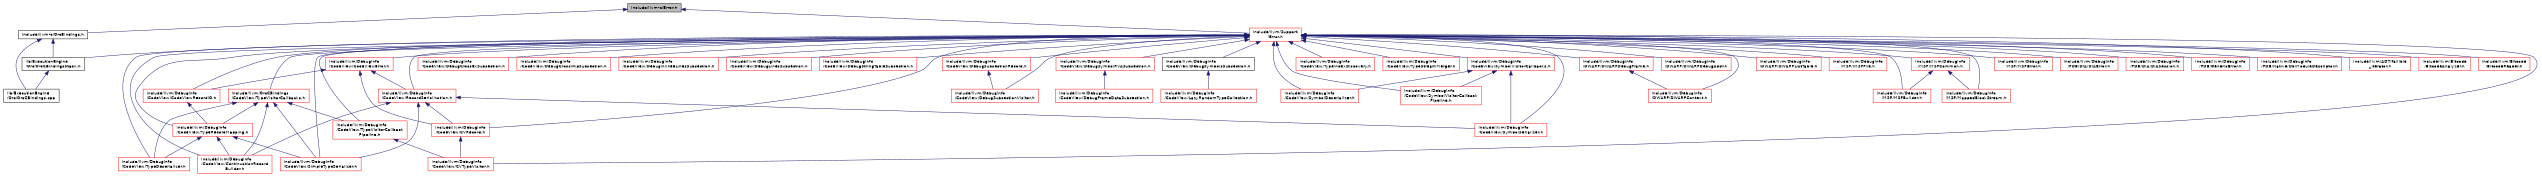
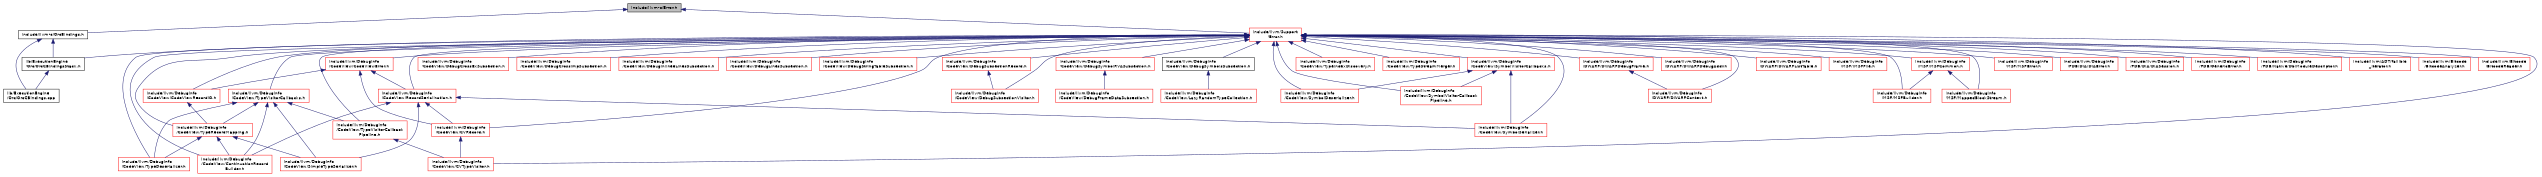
edge "include/llvm/DebugInfo /CodeView/SimpleTypeSerializer.h" -> "include/llvm/Support /Error.h": removed
node "include/llvm/OrcCBindings /CodeView/TypeVisitorCallbacks.h": label "include/llvm/OrcCBindings /CodeView/TypeVisitorCallbacks.h" -> "include/llvm/DebugInfo /CodeView/TypeVisitorCallbacks.h"
